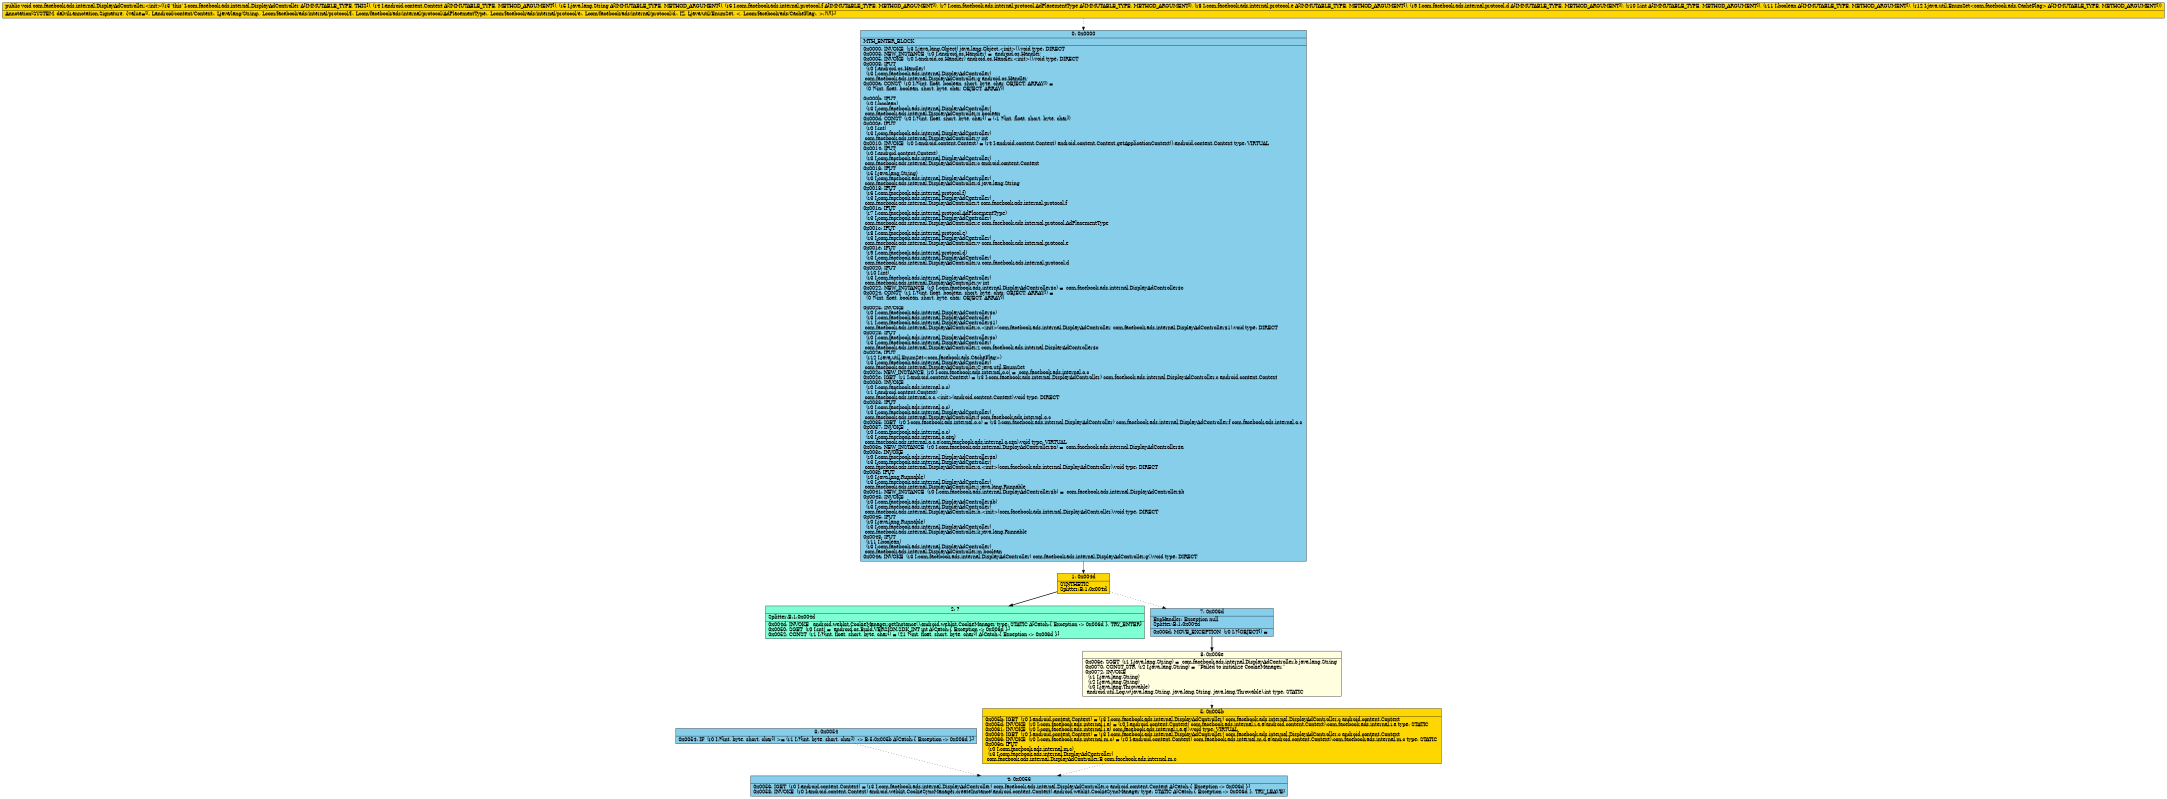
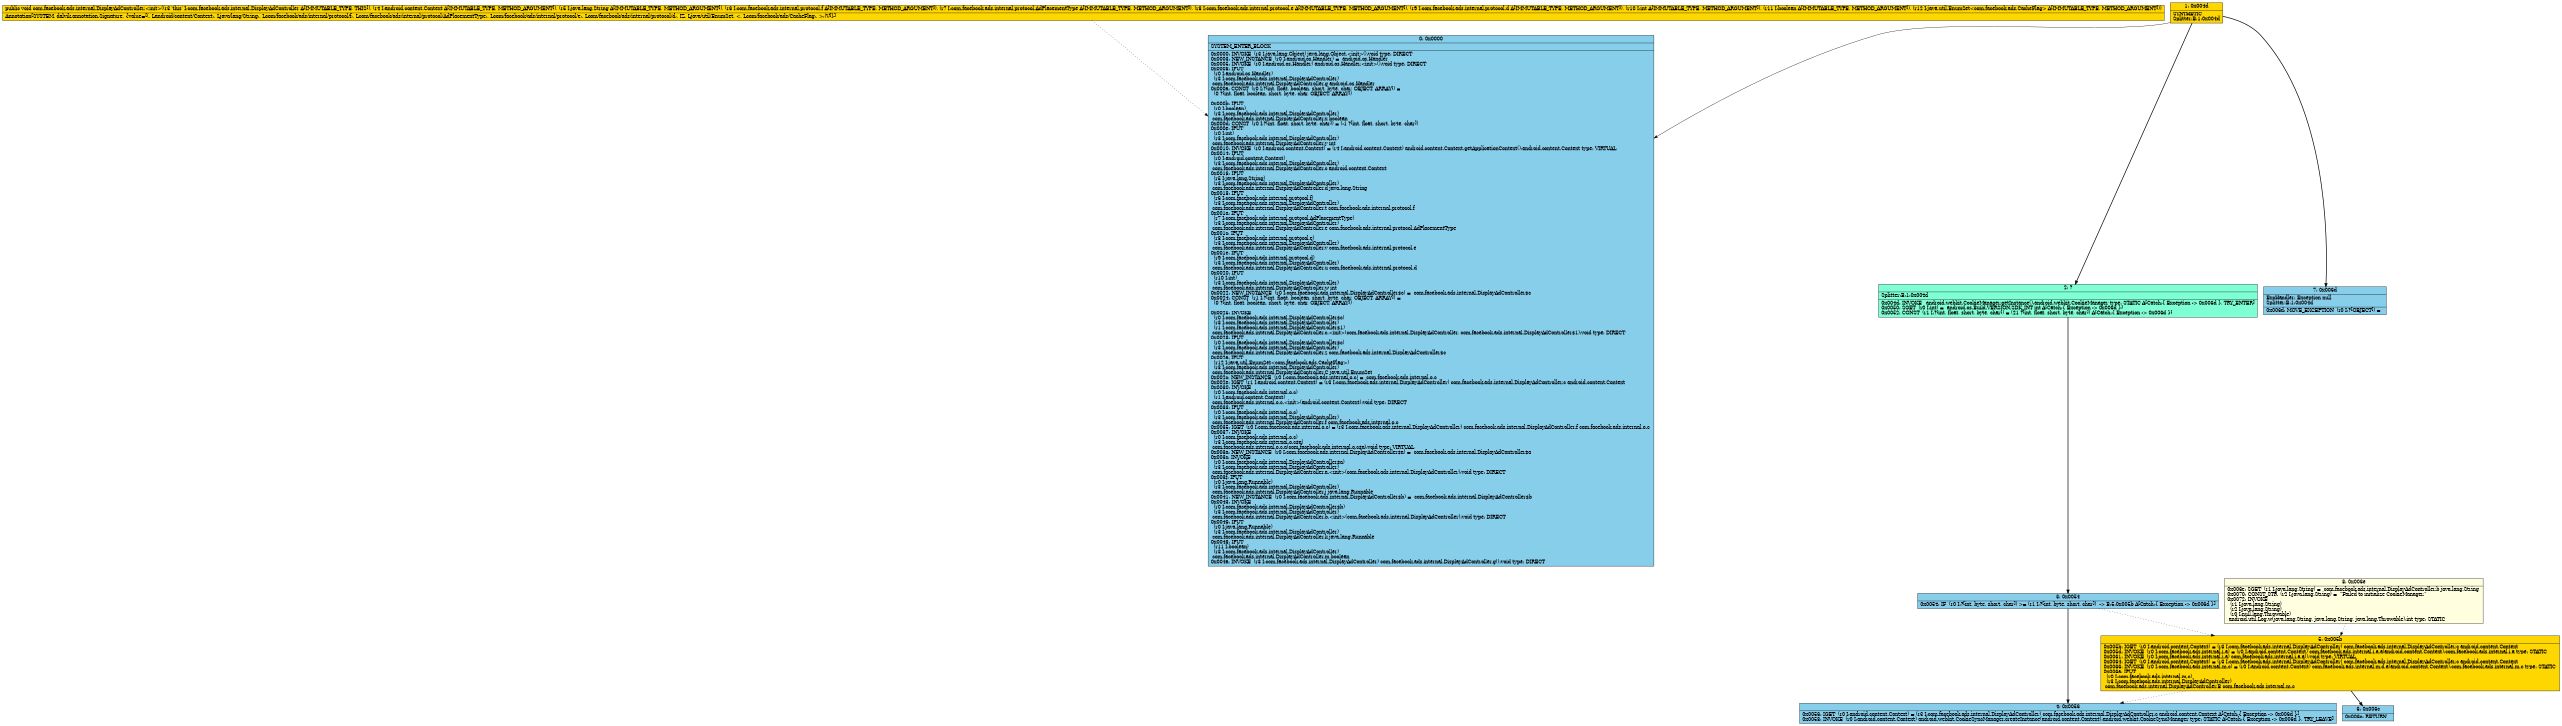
node "0: 0x0000": text "MTH_ENTER_BLOCK" -> "SYSTEM_ENTER_BLOCK"
edge "2: ?" -> "3: 0x0054": added
edge "0: 0x0000" -> "1: 0x004d": reversed
edge "1: 0x004d" -> "7: 0x006d": style dotted -> bold
edge "3: 0x0054" -> "5: 0x005b": added
edge "7: 0x006d" -> "8: 0x006e": removed
node "8: 0x006e": text "(r0 I:java.lang.Throwable)" -> "(r0 I:null.lang.Throwable)"
node "6: 0x006c": added
edge "3: 0x0054" -> "4: 0x0056": style dotted -> bold
